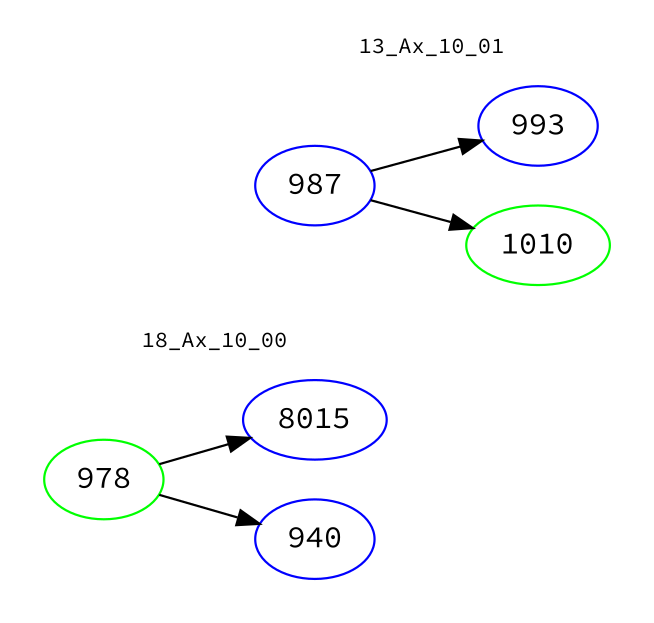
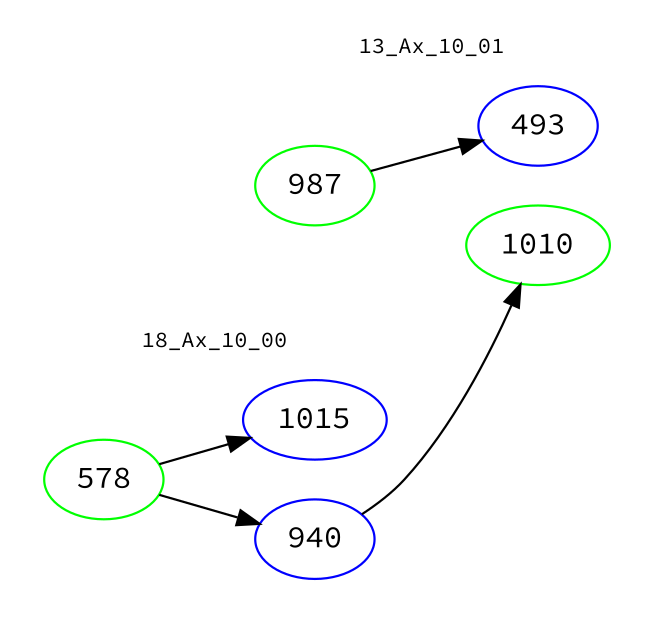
node "993": label "993" -> "493"
node "987": color blue -> green
edge "987" -> "1010": now "940" -> "1010"
node "8015": label "8015" -> "1015"
node "978": label "978" -> "578"
